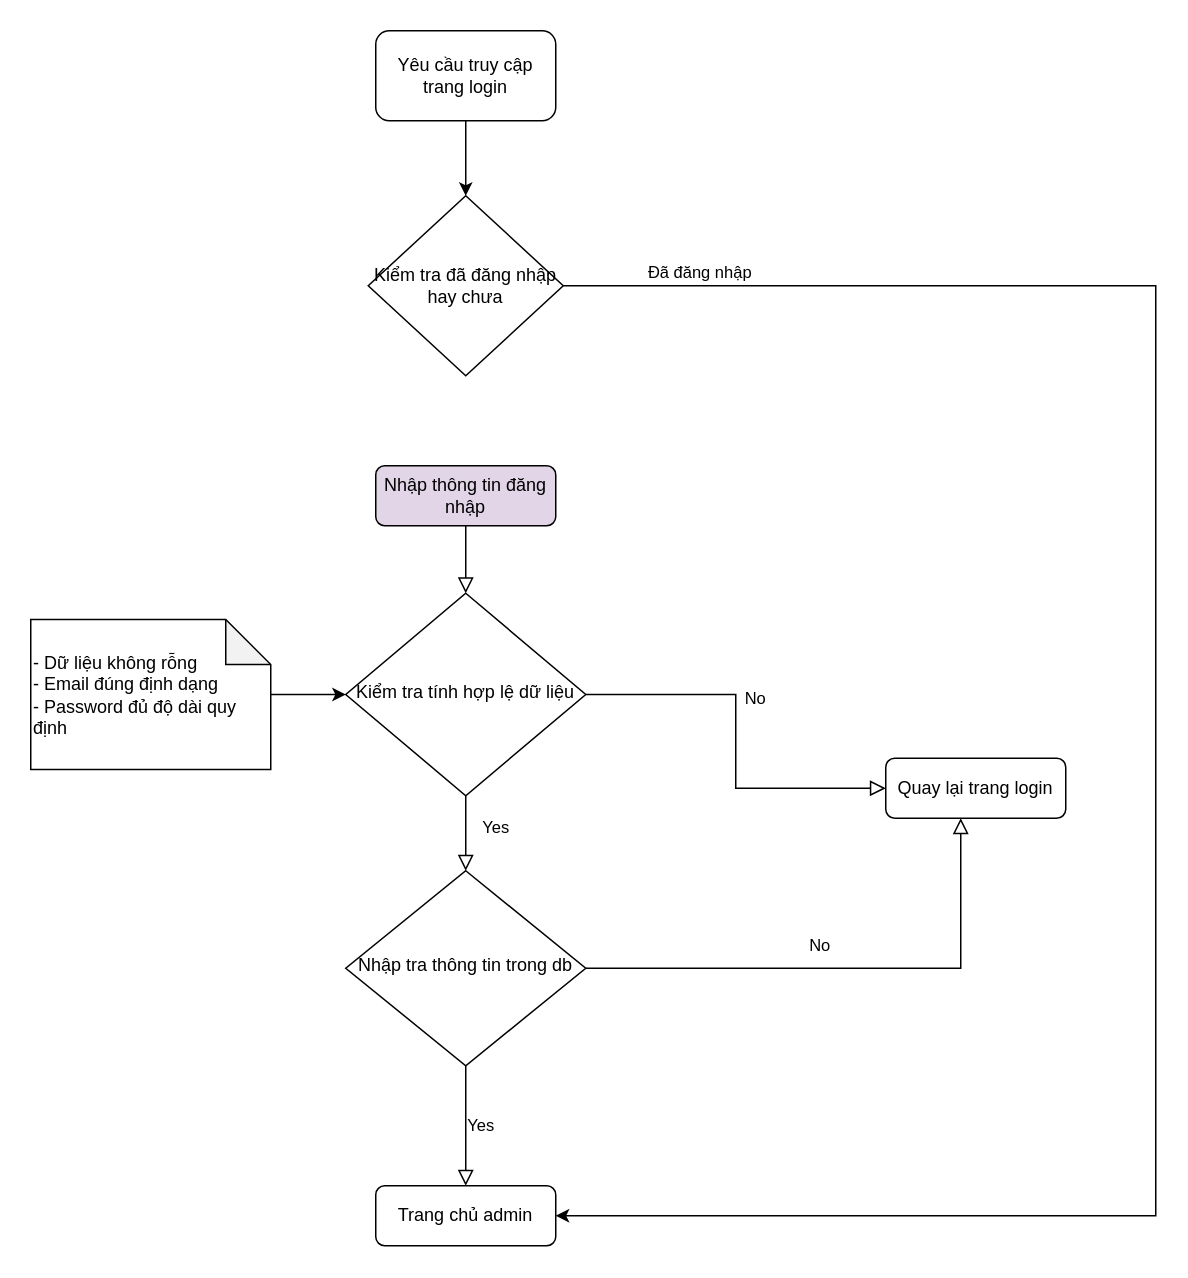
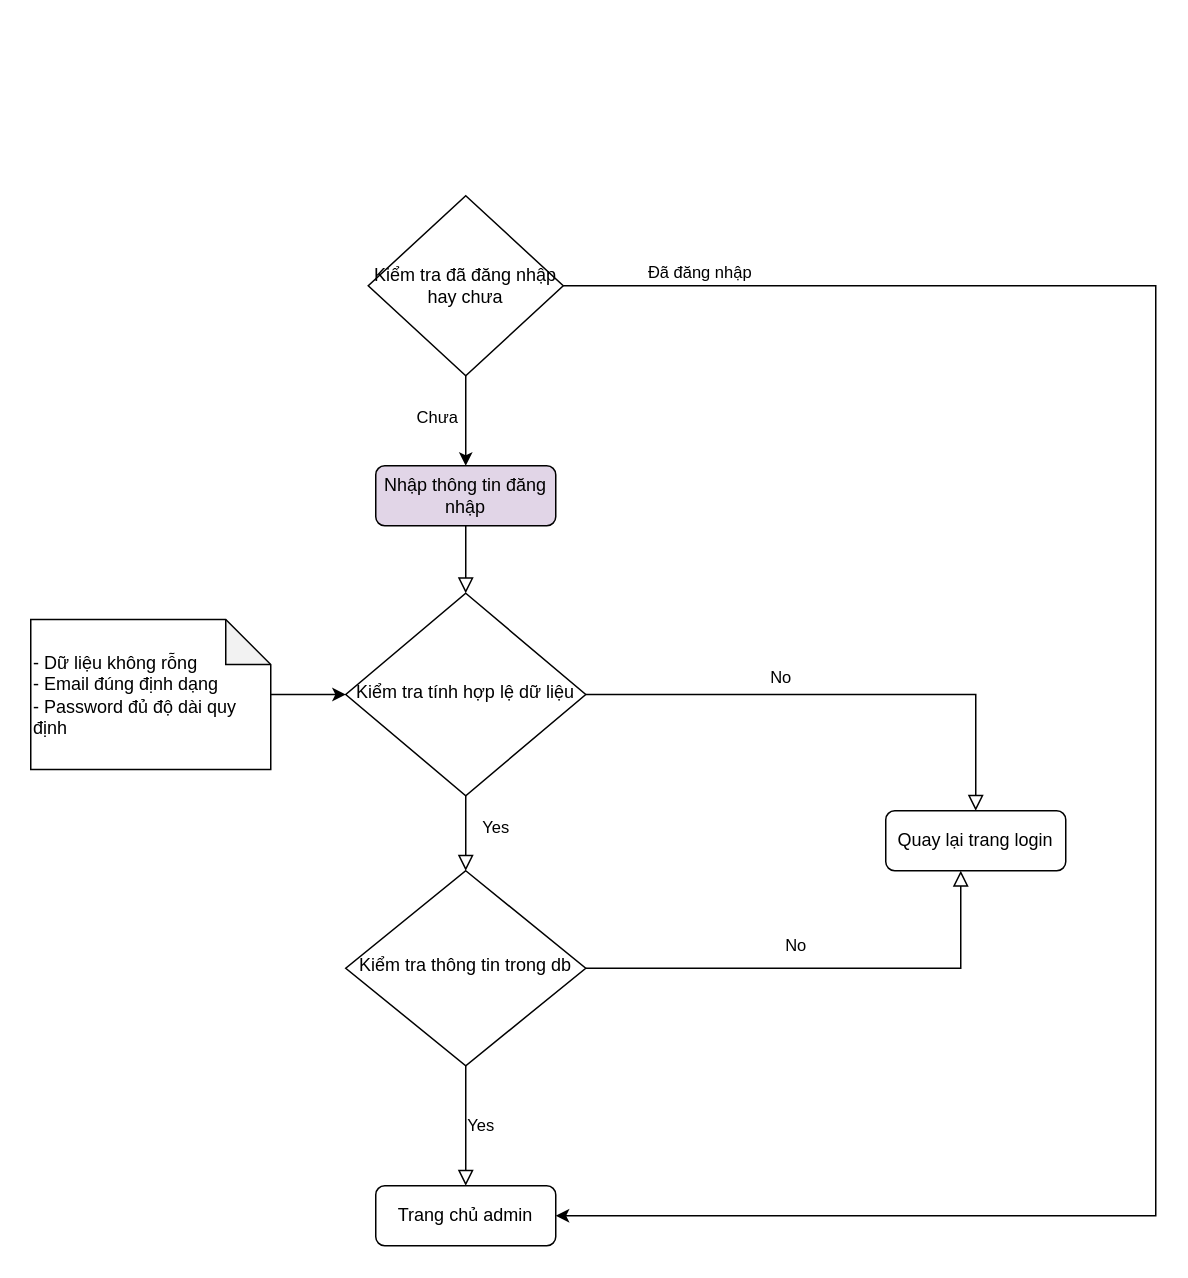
node "Yêu cầu truy cập trang login": removed
edge "Yêu cầu truy cập trang login" -> "Kiểm tra đã đăng nhập hay chưa": removed
edge "Kiểm tra đã đăng nhập hay chưa" -> "Nhập thông tin đăng nhập": added, label "Chưa"
node "Quay lại trang login": moved (976, 788) -> (976, 841)
node "Nhập tra thông tin trong db": label "Nhập tra thông tin trong db" -> "Kiểm tra thông tin trong db"
